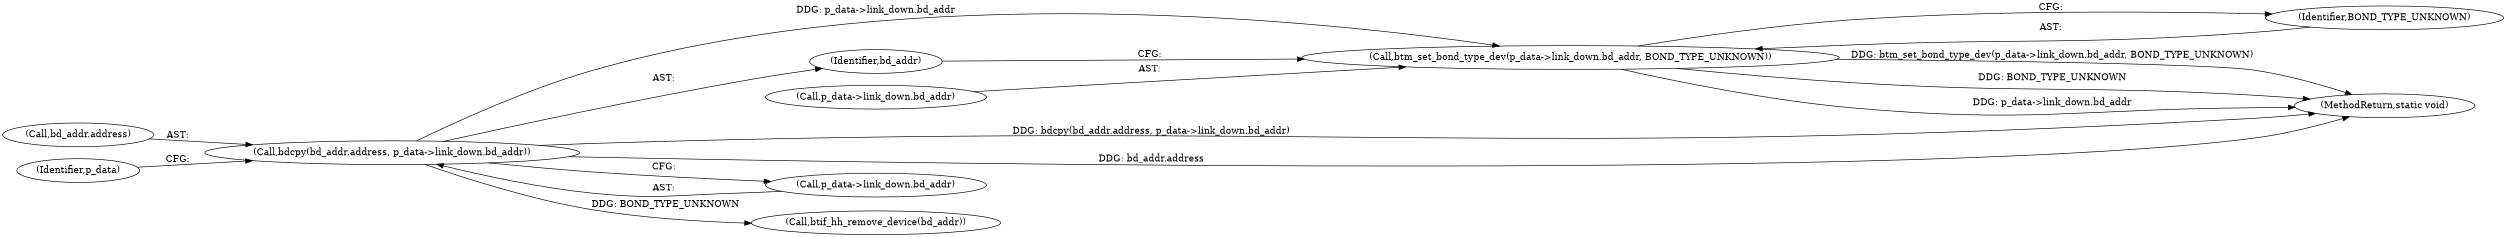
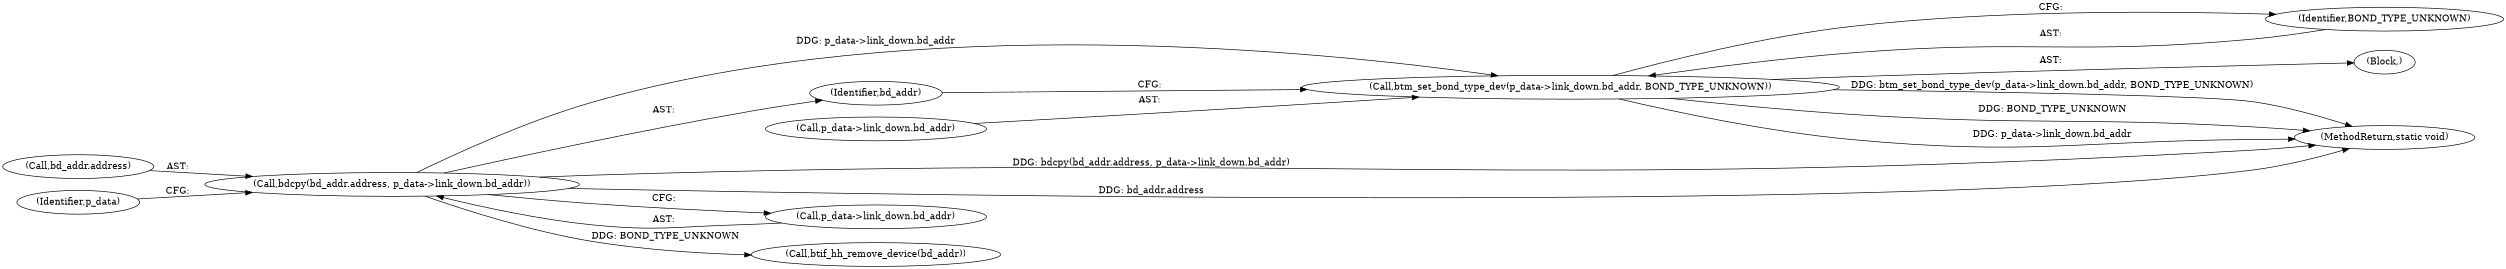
node "(Block,)": added
